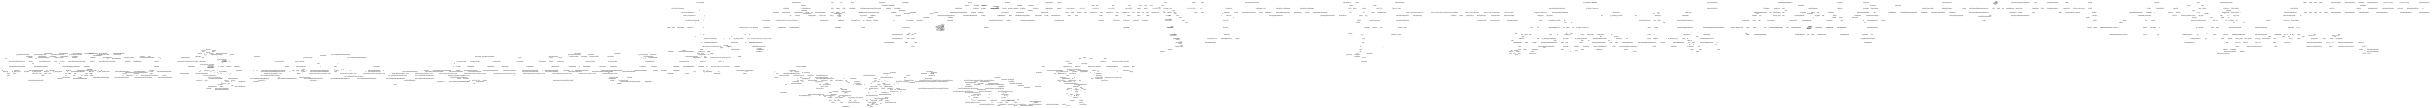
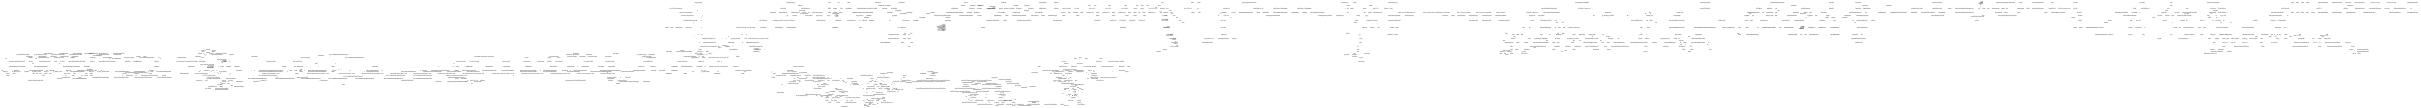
edge "Nancy.Routing.Route" -> "return this.Action.Invoke(this.Parameters);": now "this.Action = action" -> "return this.Action.Invoke(this.Parameters);"
